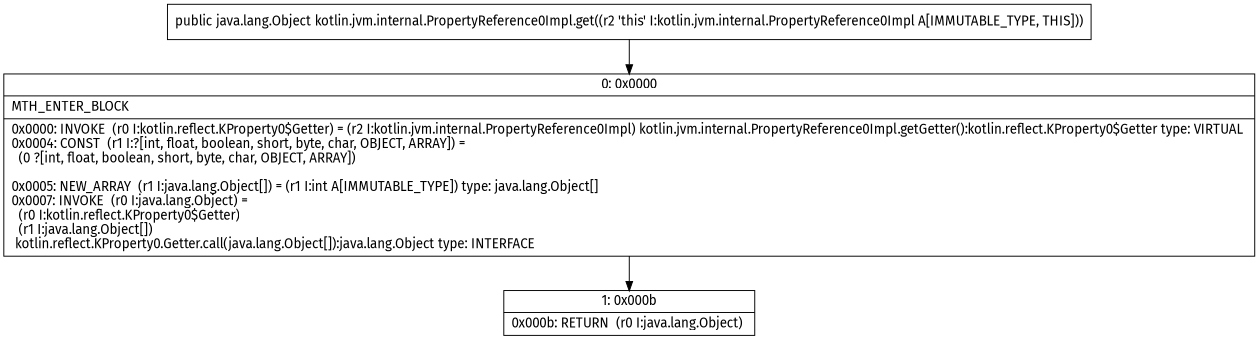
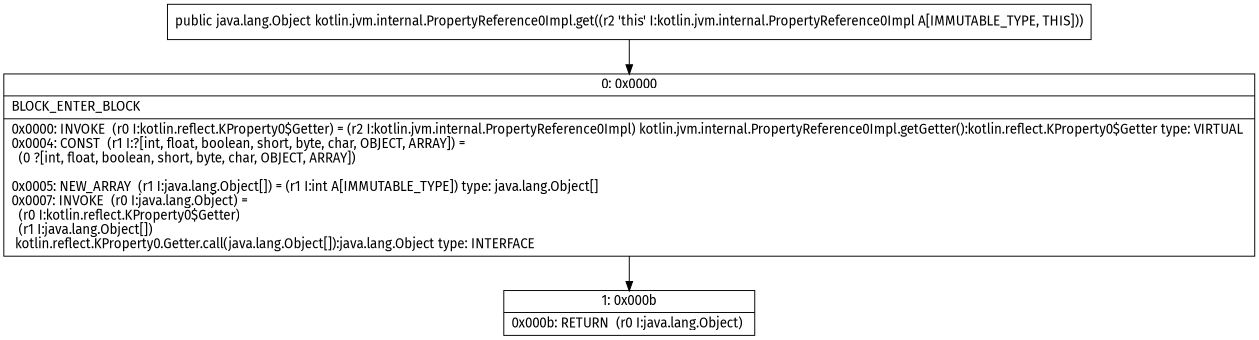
node "0: 0x0000": text "MTH_ENTER_BLOCK" -> "BLOCK_ENTER_BLOCK"
